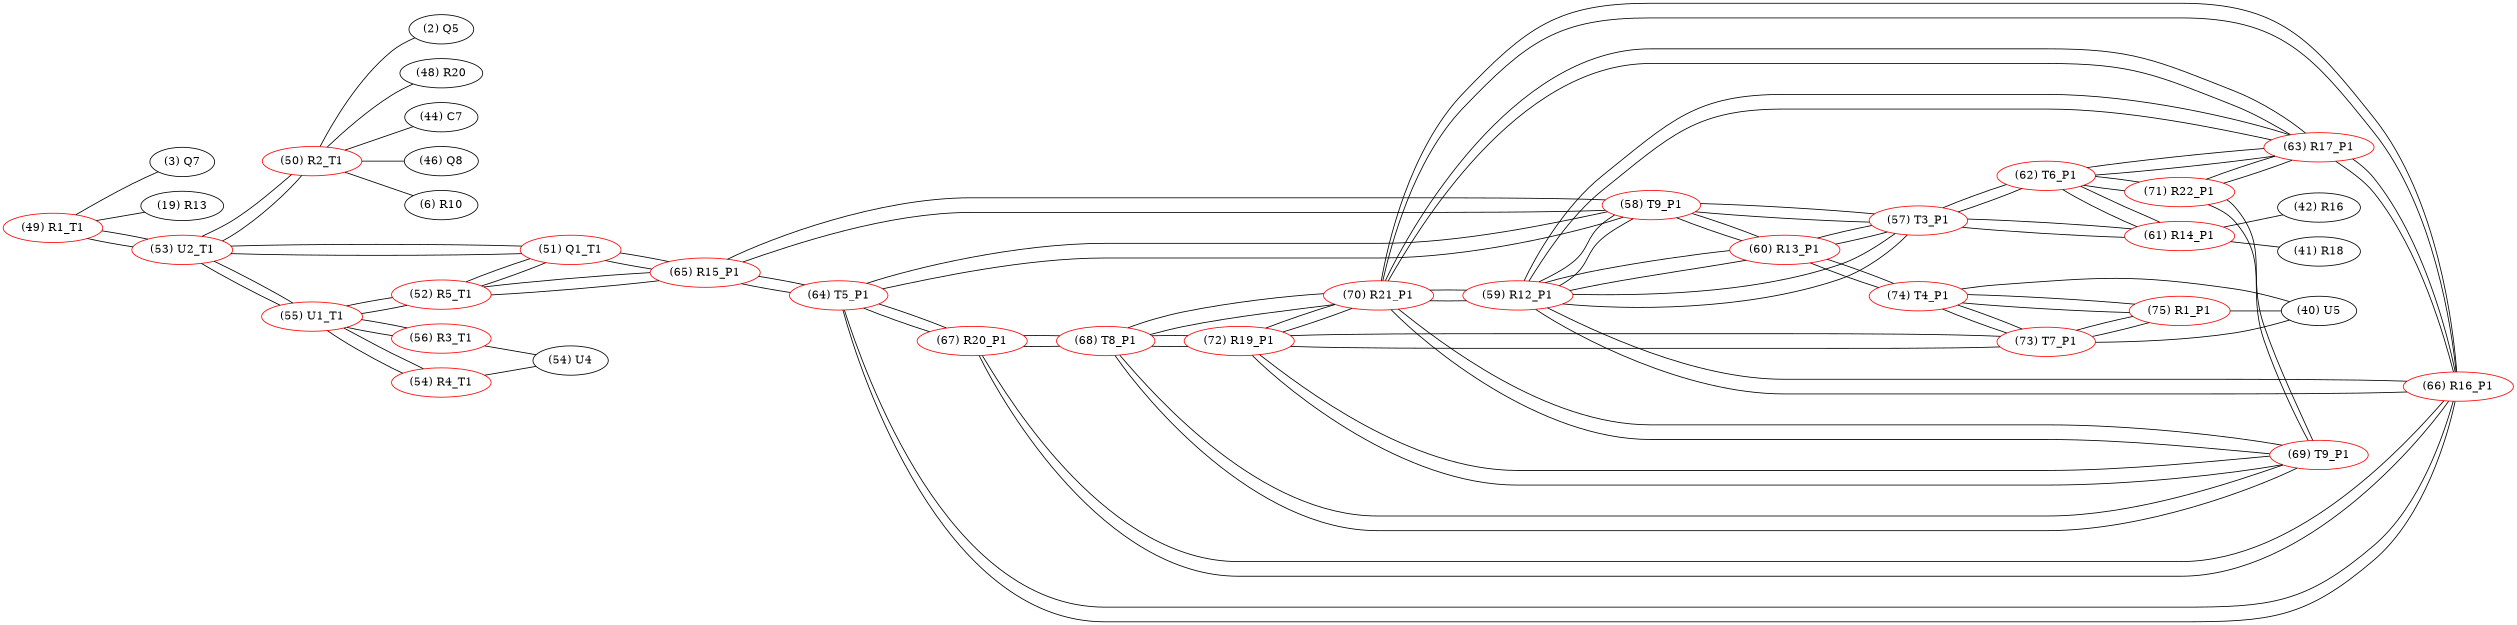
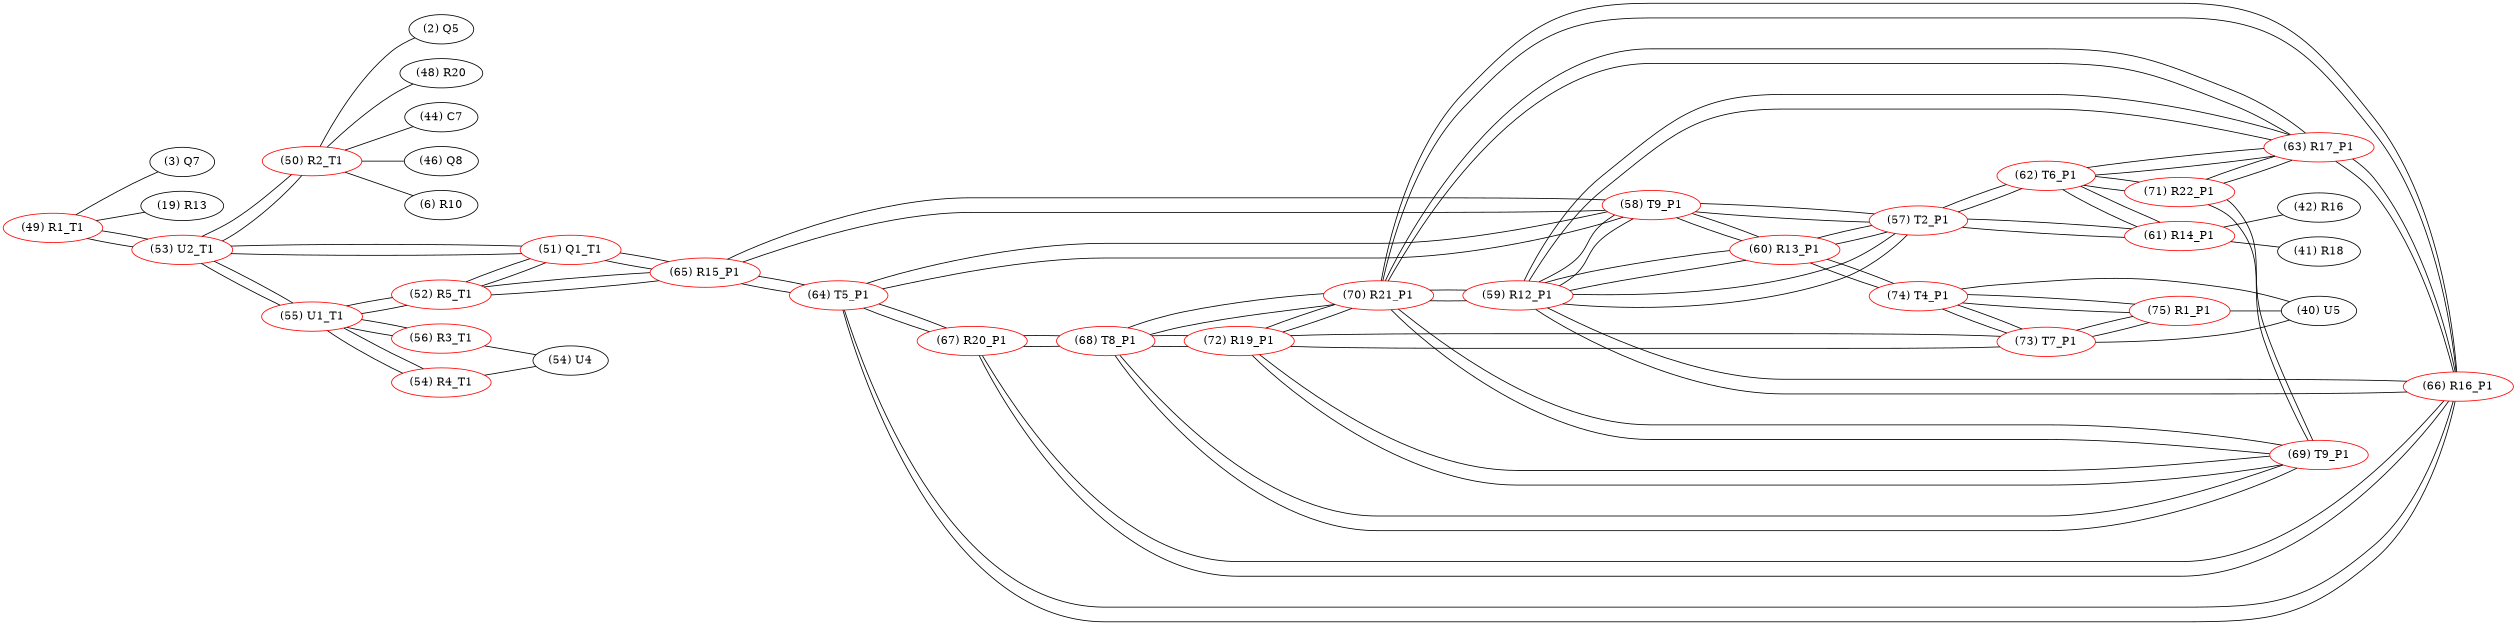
node "(57) T3_P1": label "(57) T3_P1" -> "(57) T2_P1"
